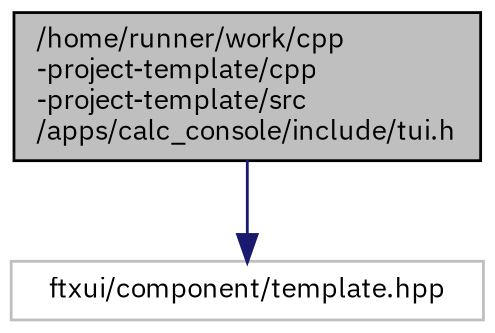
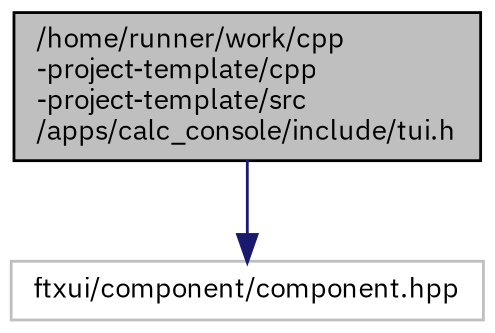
node "ftxui/component/template.hpp": label "ftxui/component/template.hpp" -> "ftxui/component/component.hpp"
